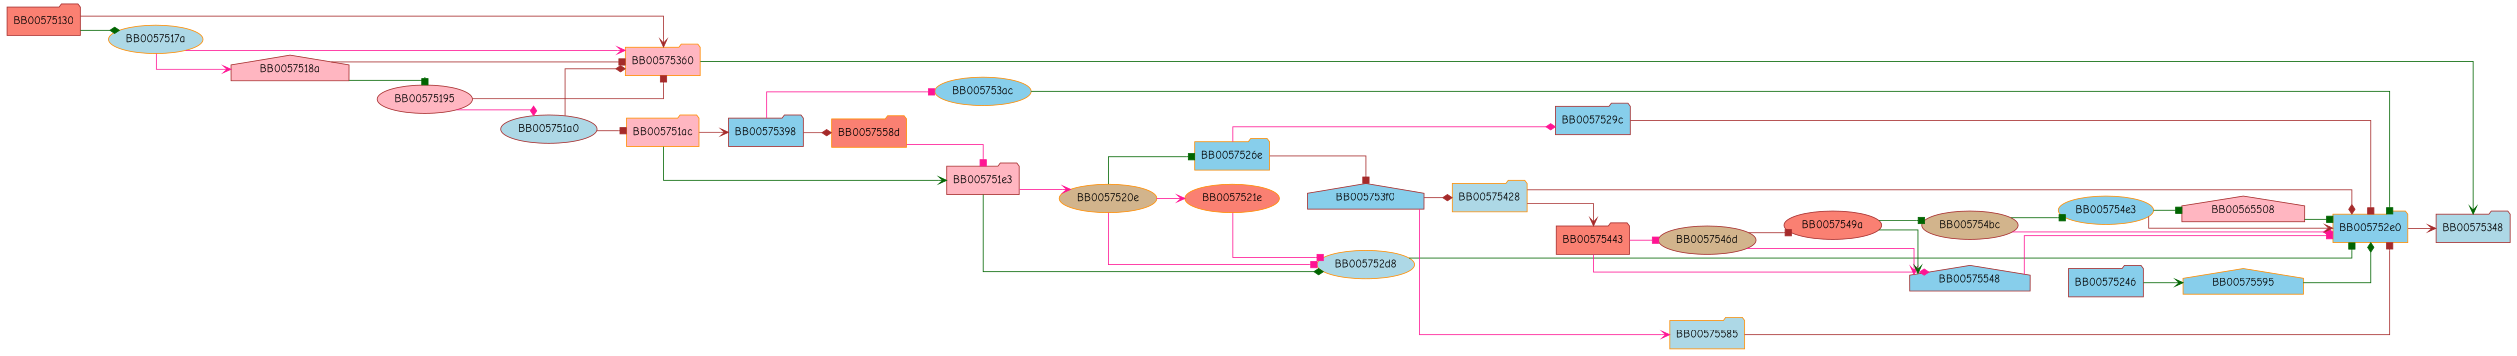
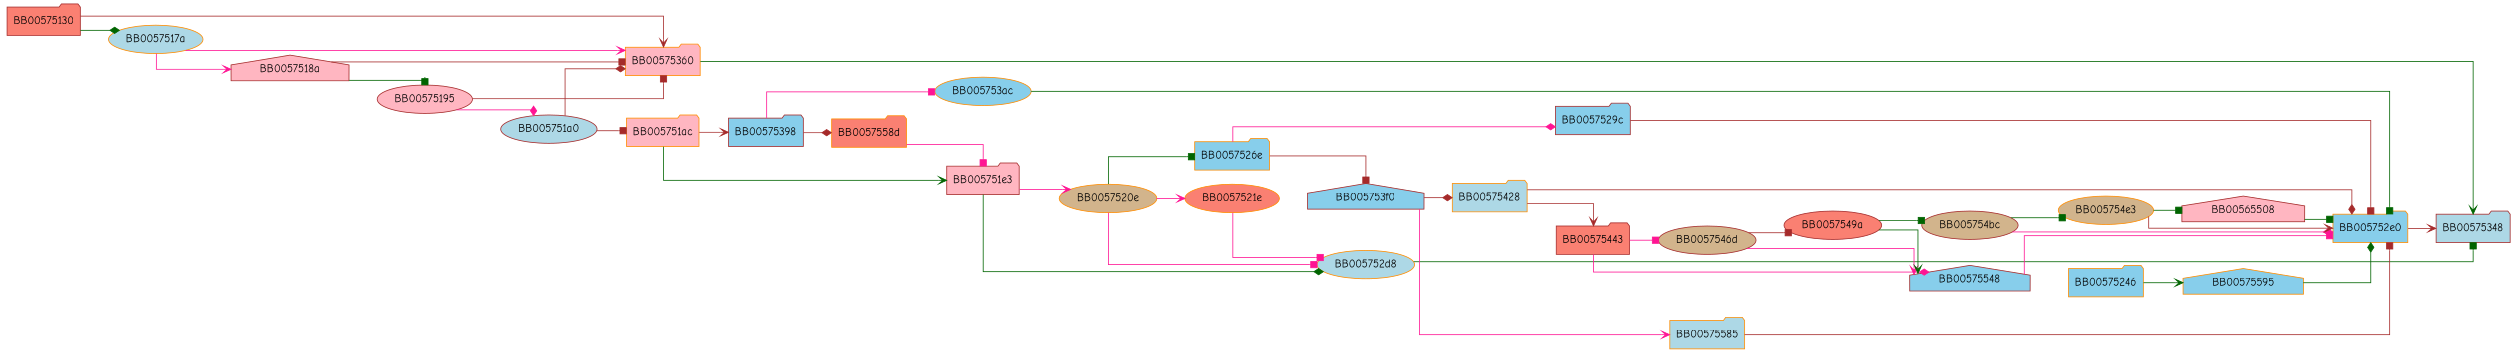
node "BB005754e3": fillcolor skyblue -> tan
edge "BB005752d8" -> "BB005752e0": now "BB005752d8" -> "BB00575348"
node "BB00575246": color brown -> darkorange
